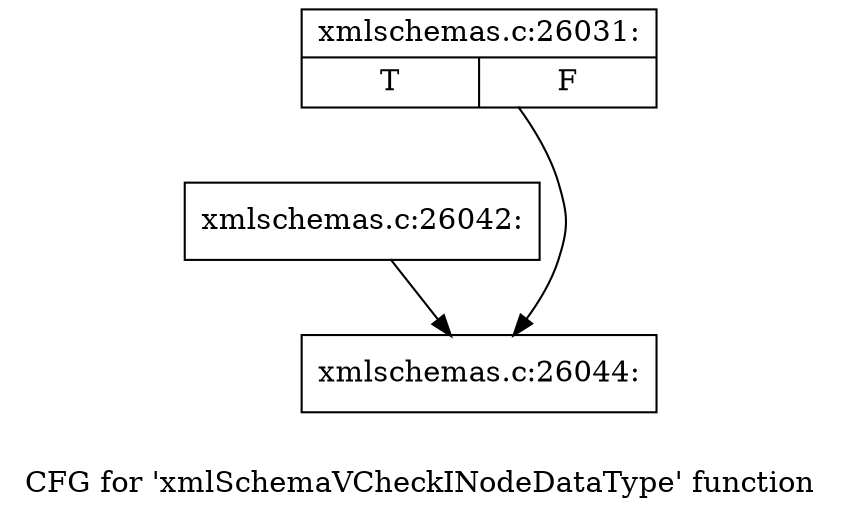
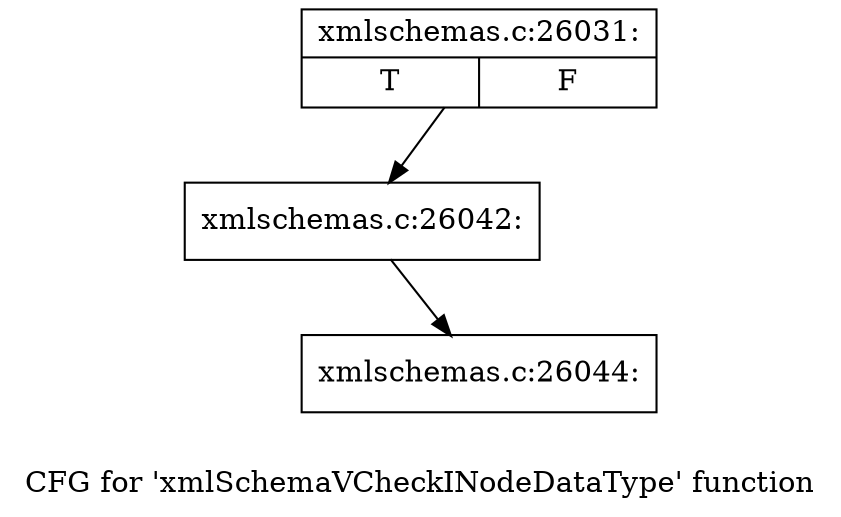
edge "xmlschemas.c:26031:" -> "xmlschemas.c:26044:": now "xmlschemas.c:26031:" -> "xmlschemas.c:26042:"
